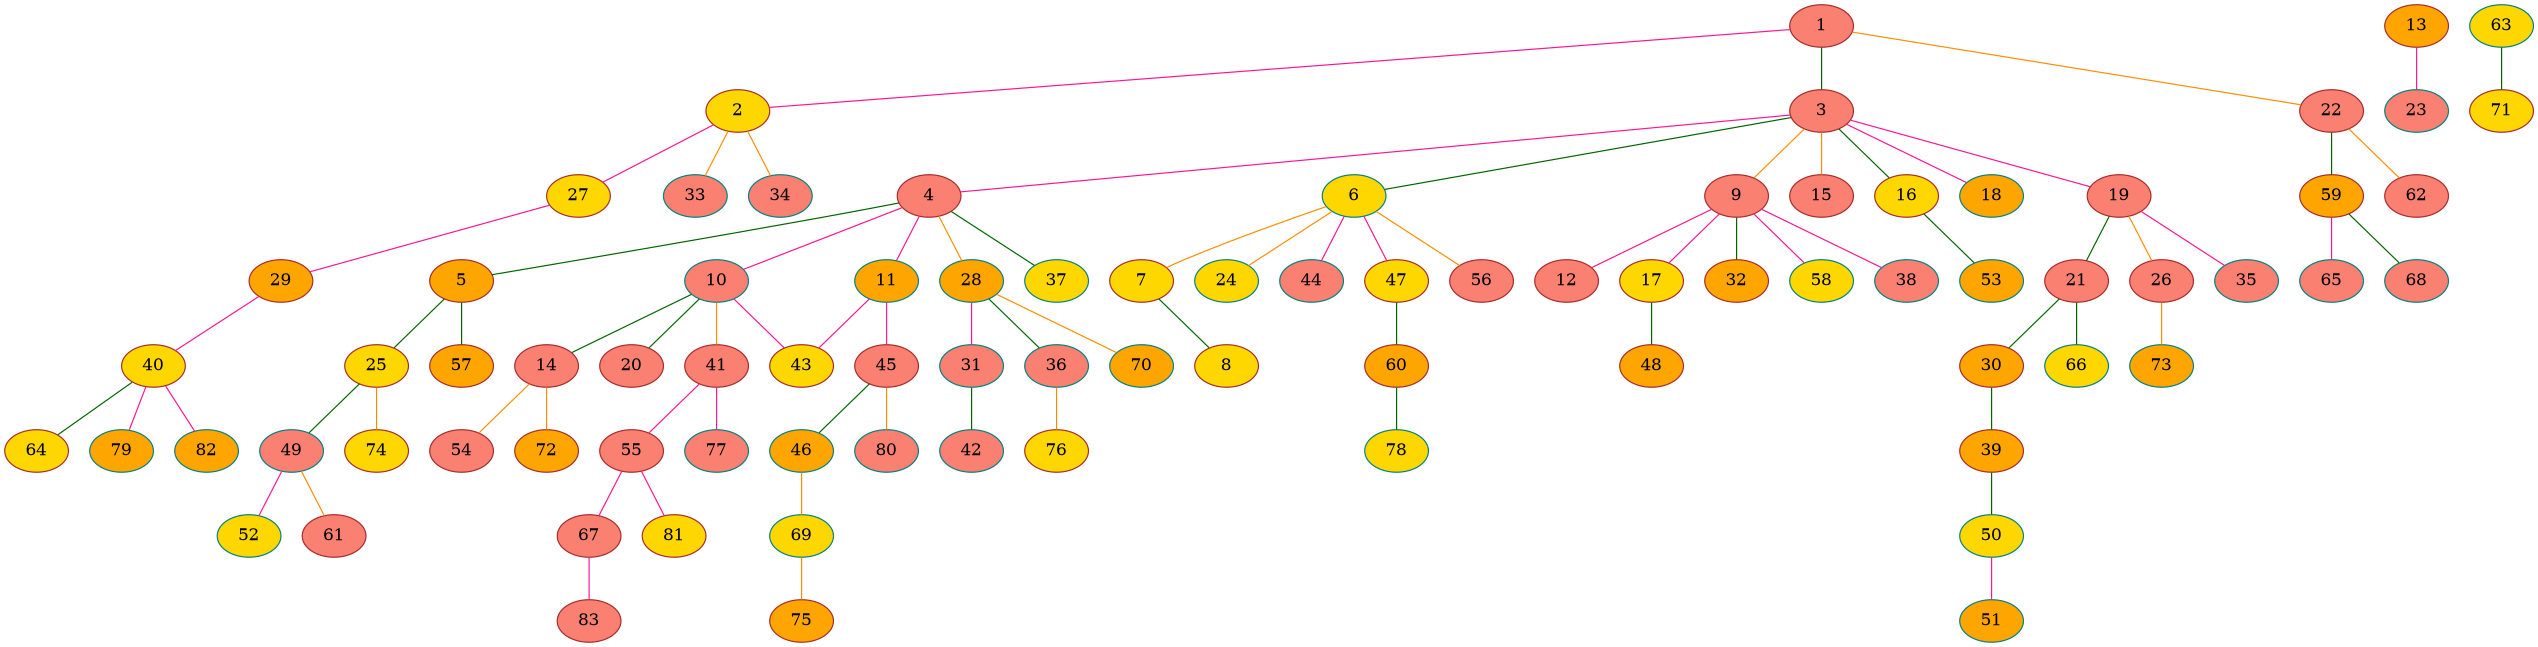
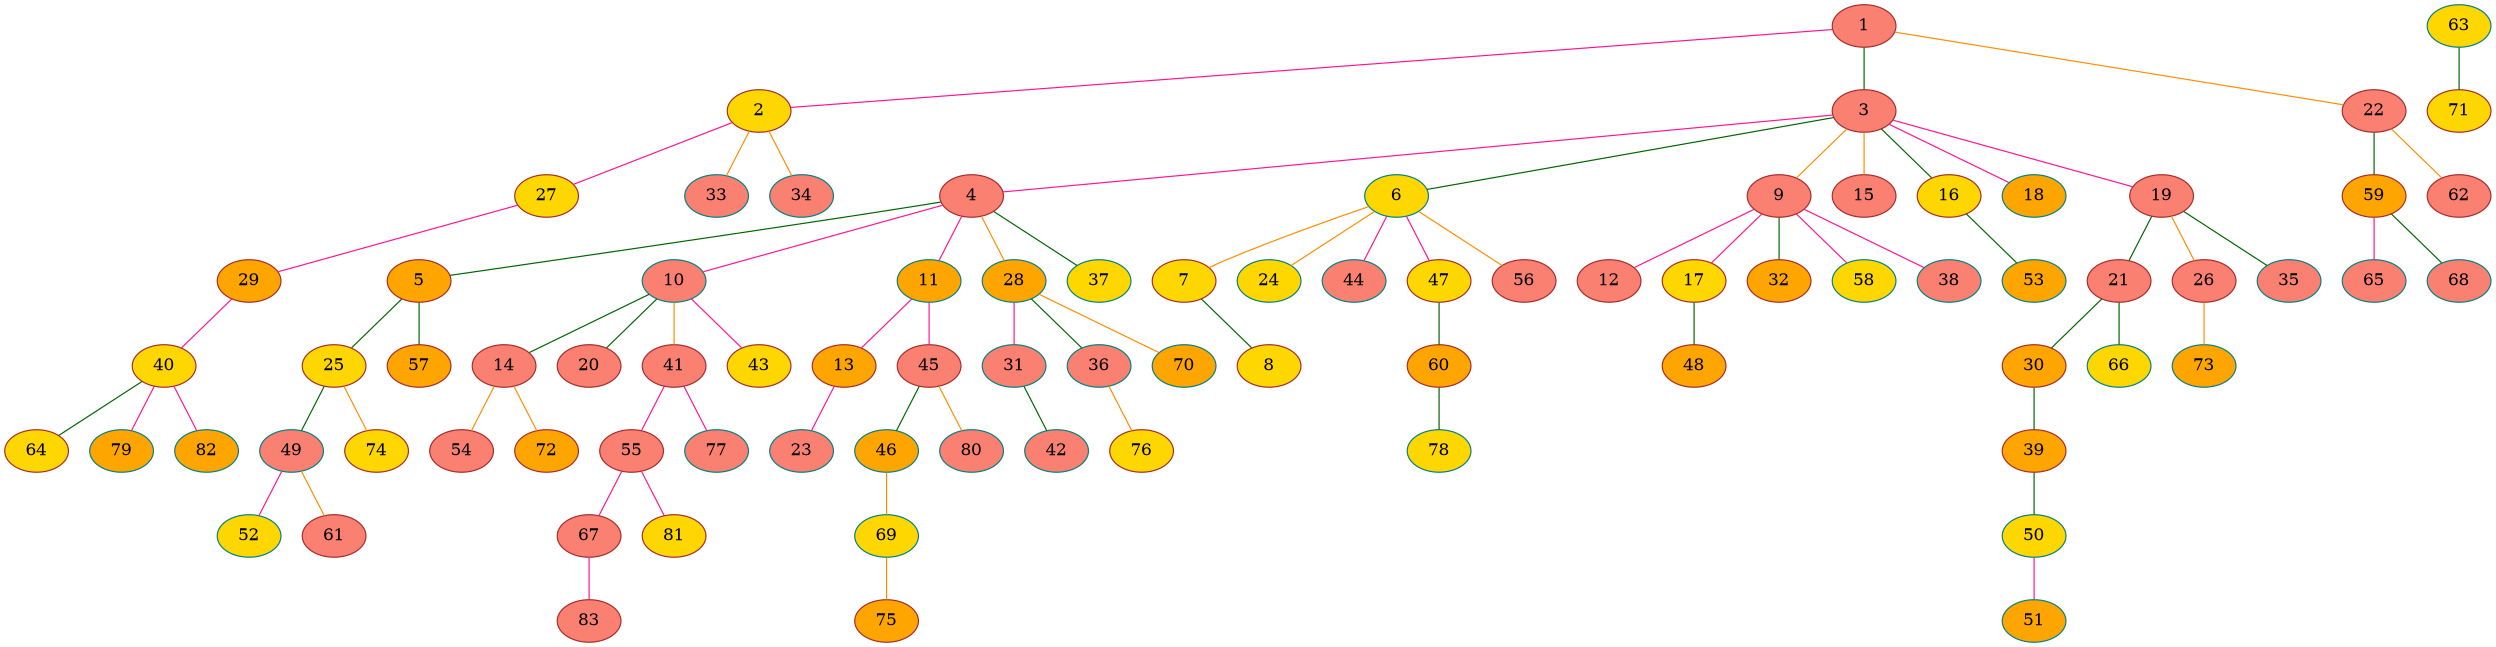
edge "19" -- "35": color deeppink -> darkgreen
edge "11" -- "43": now "11" -- "13"
